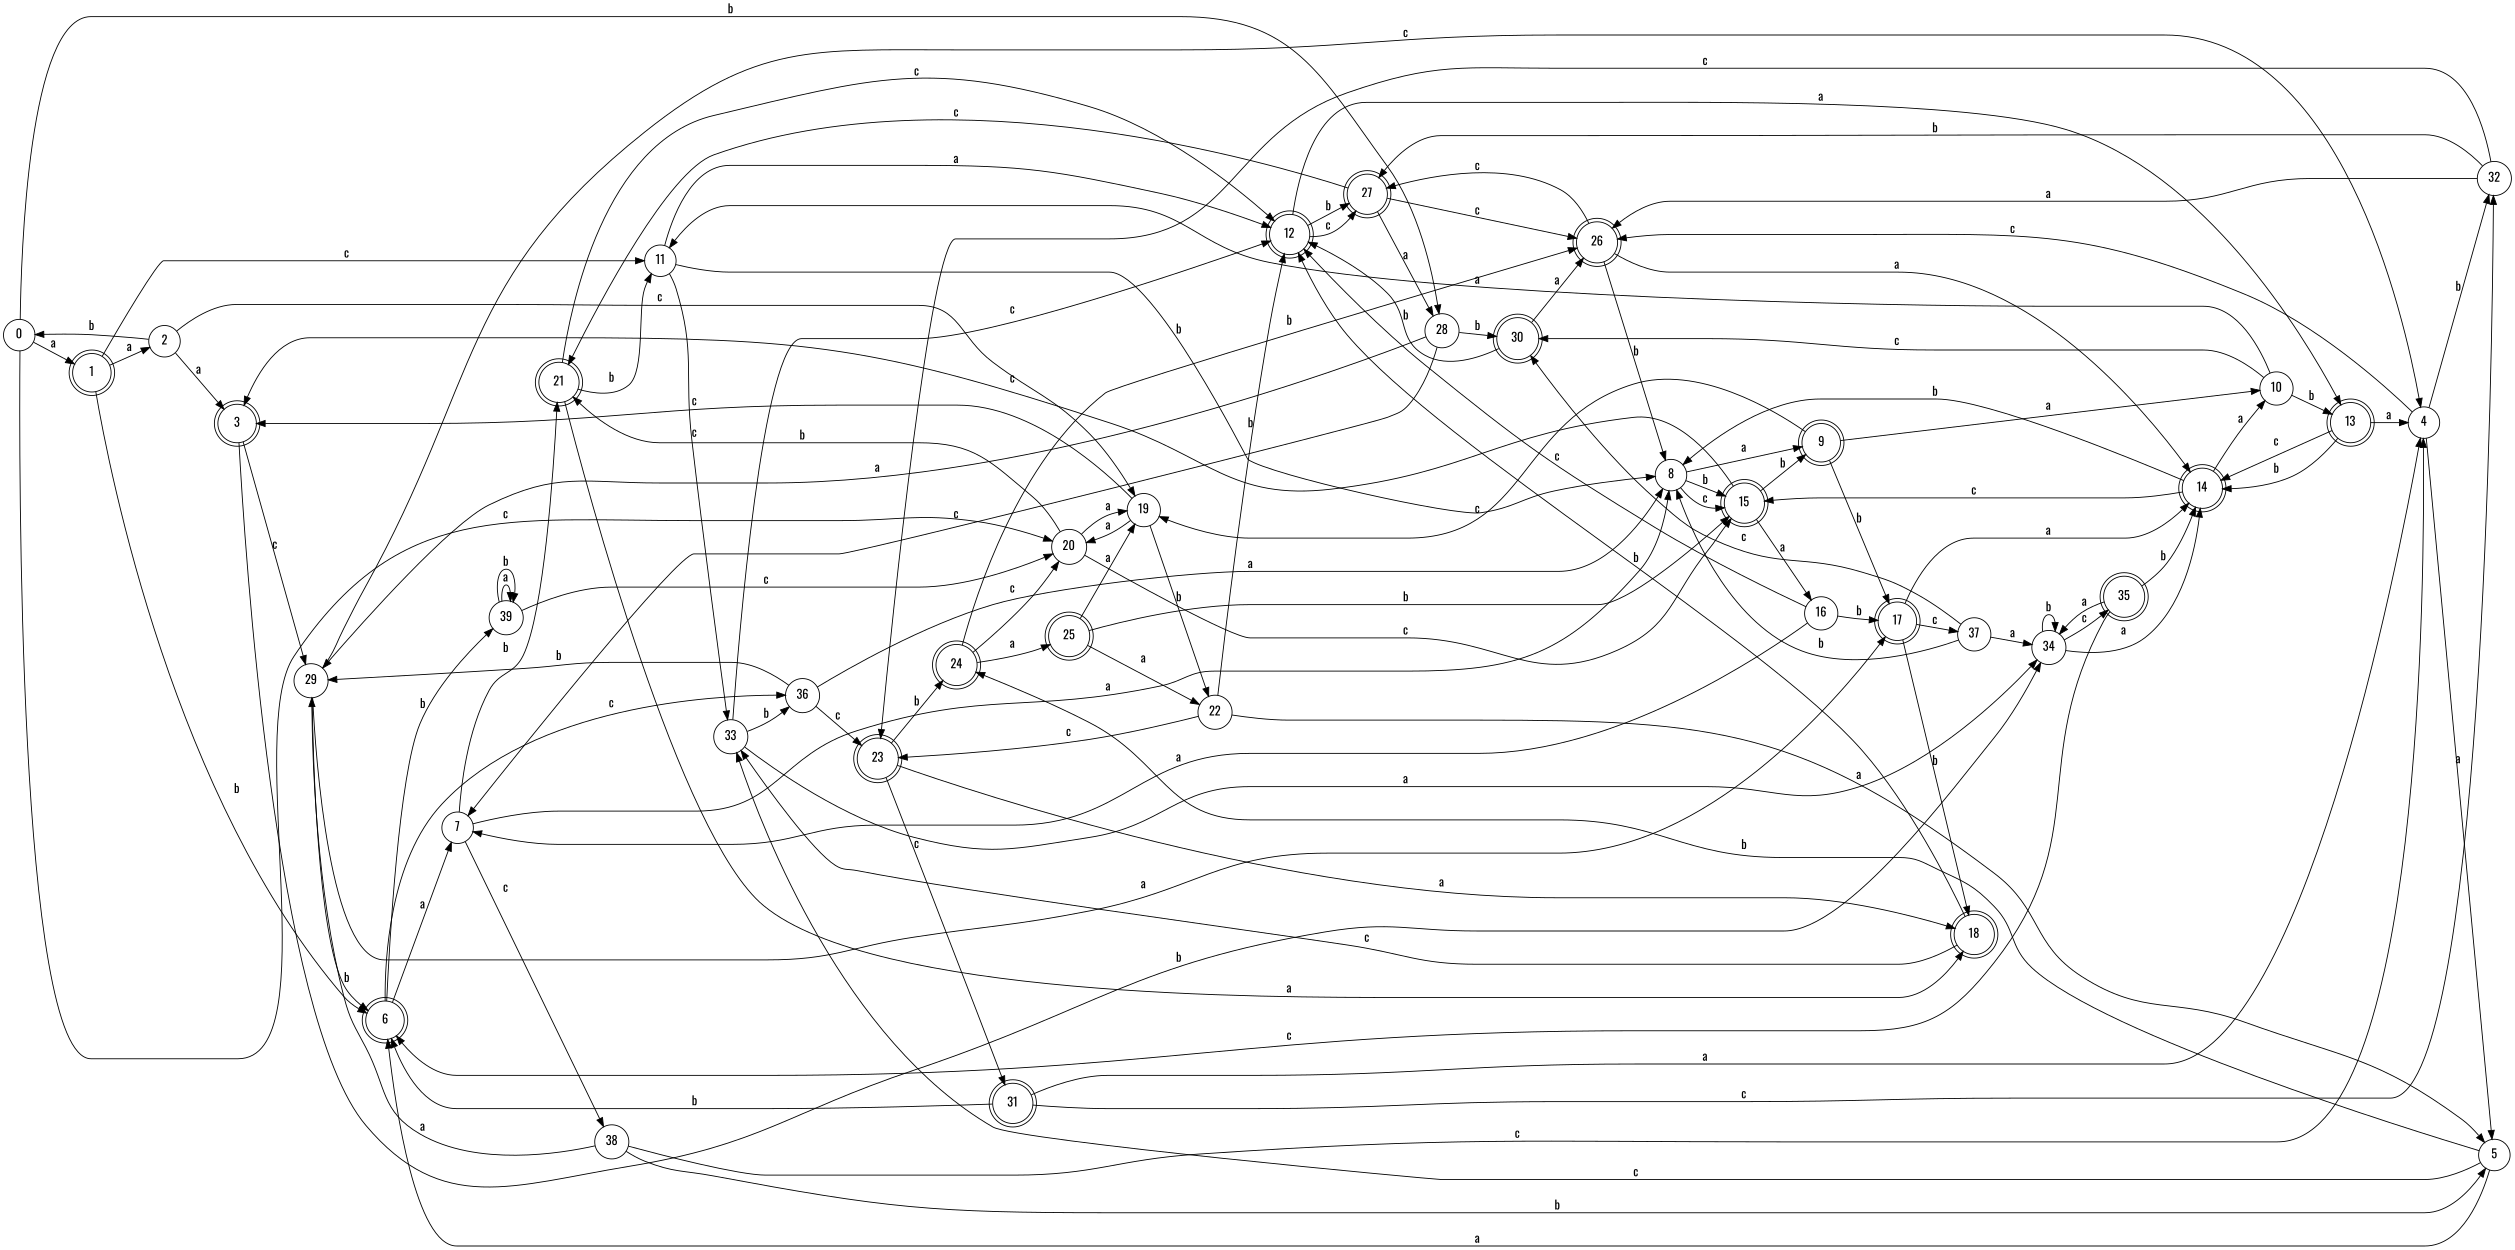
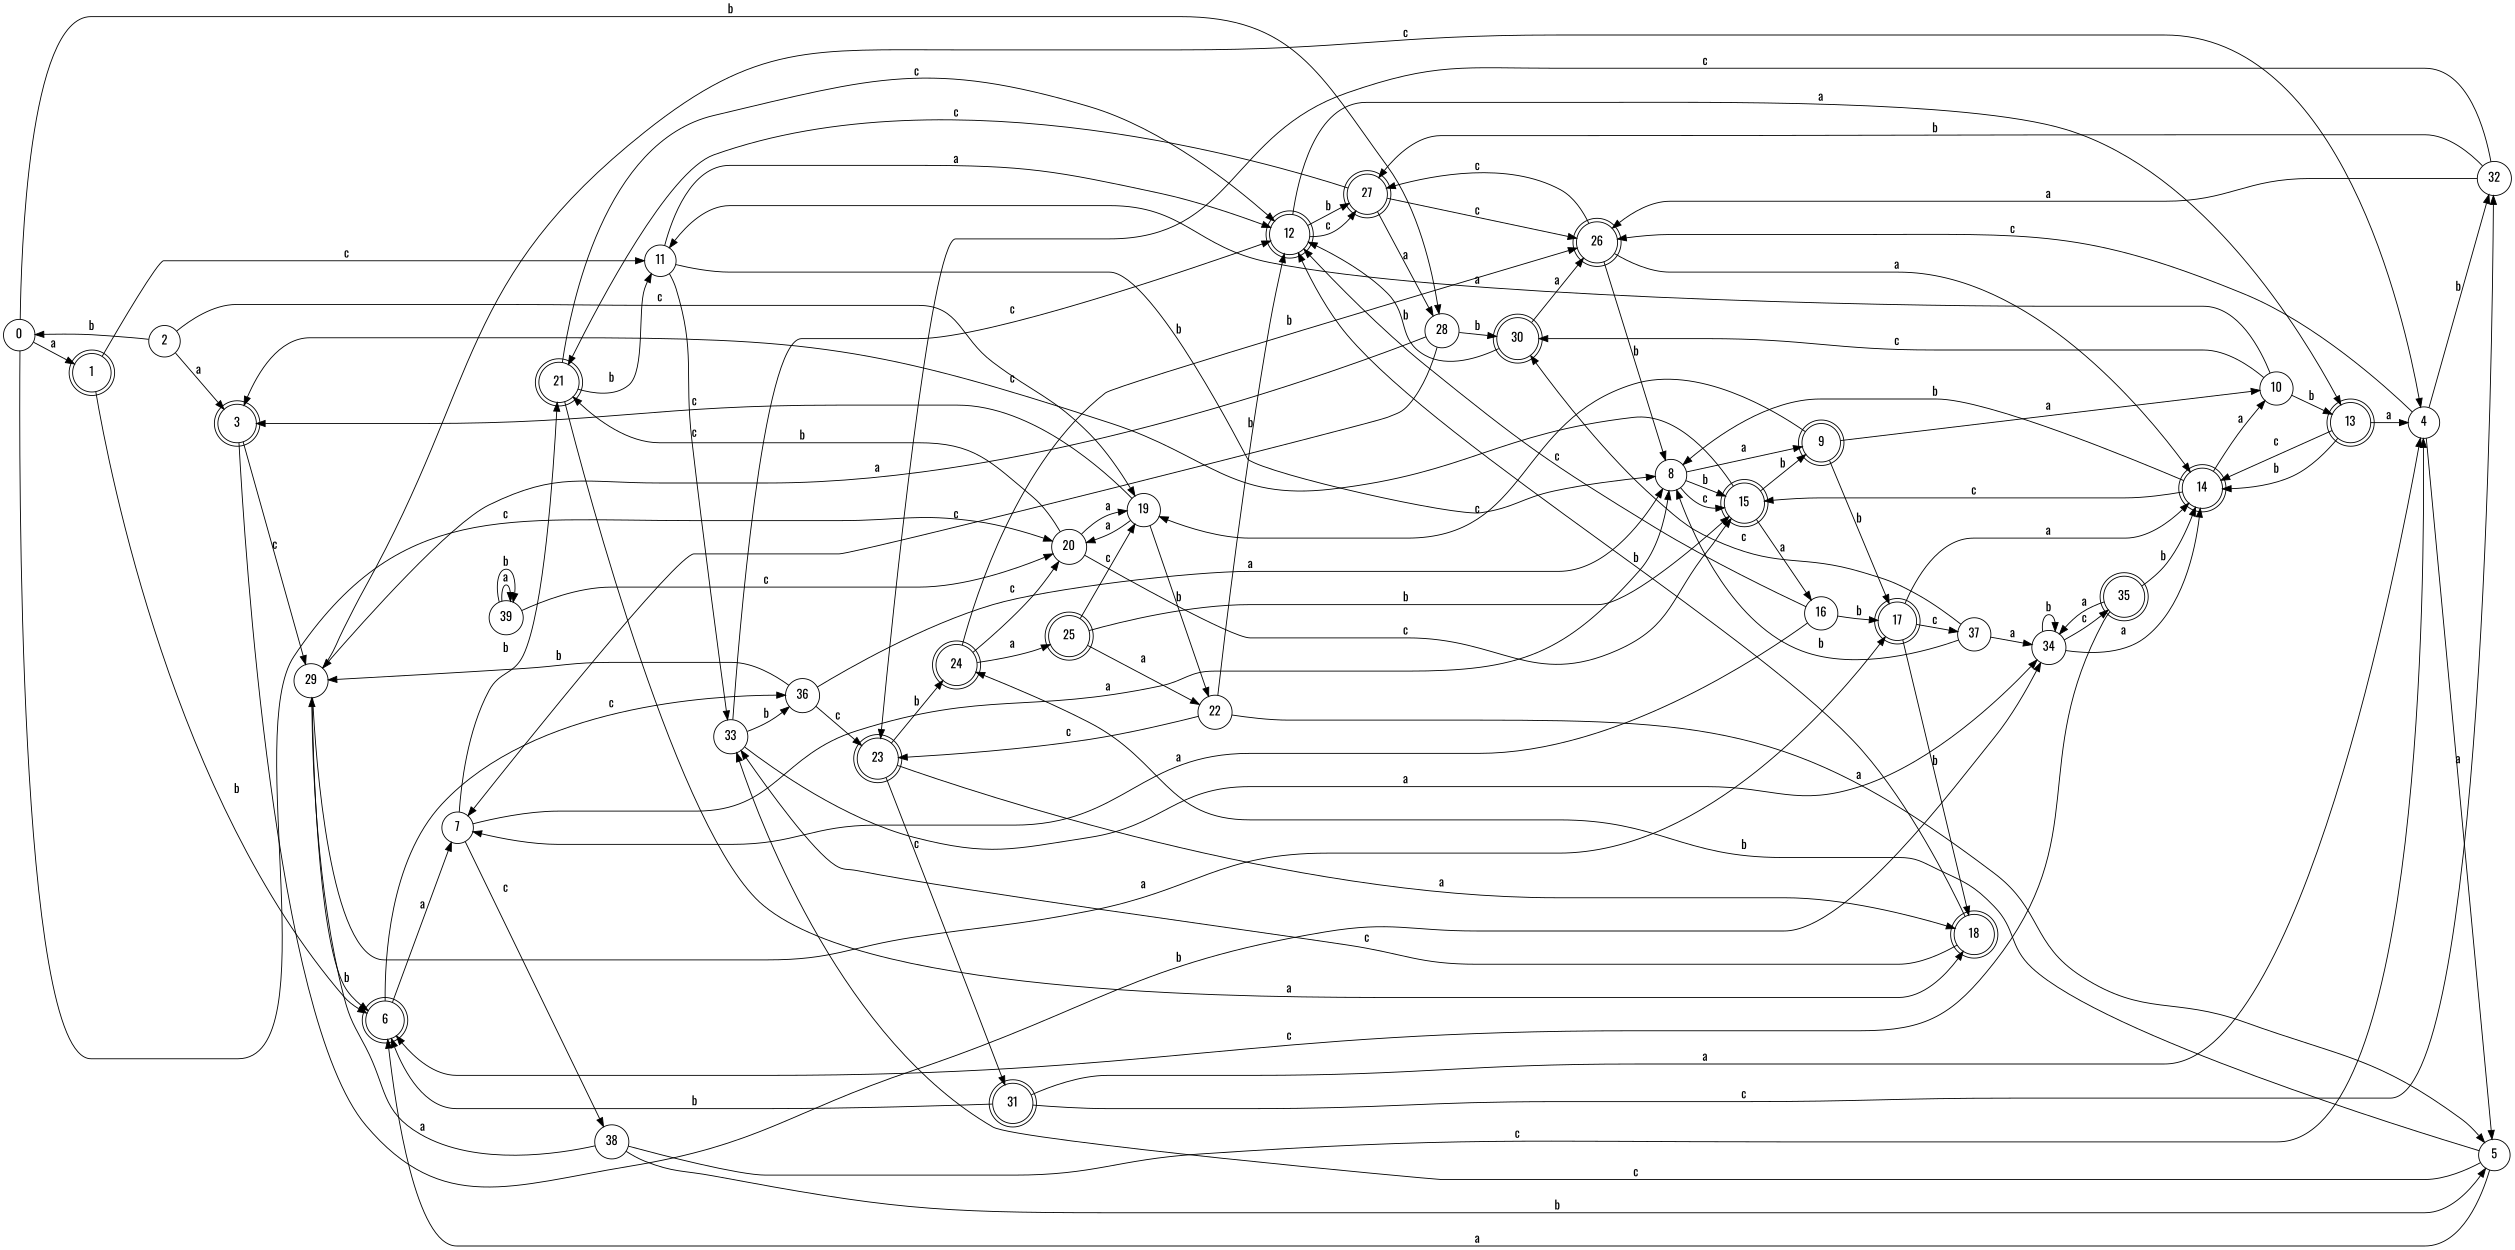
edge "1" -> "2": removed, label "a"
edge "25" -> "19": label "a" -> "c"
edge "6" -> "39": removed, label "b"
